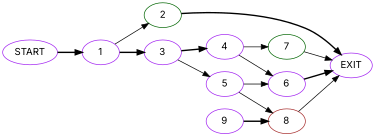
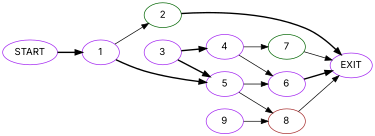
edge "1" -> "3": now "1" -> "5"
edge "3" -> "5": style solid -> bold
edge "9" -> "8": style bold -> solid
